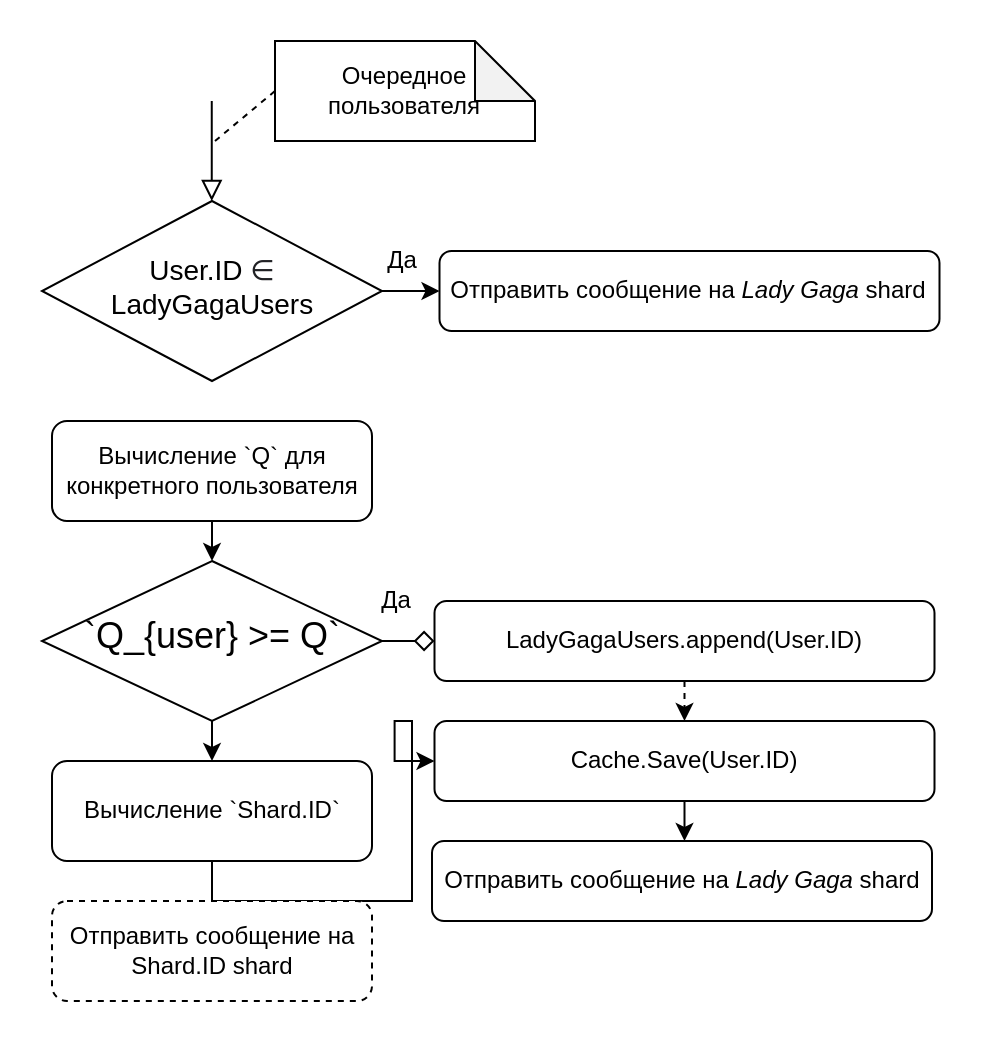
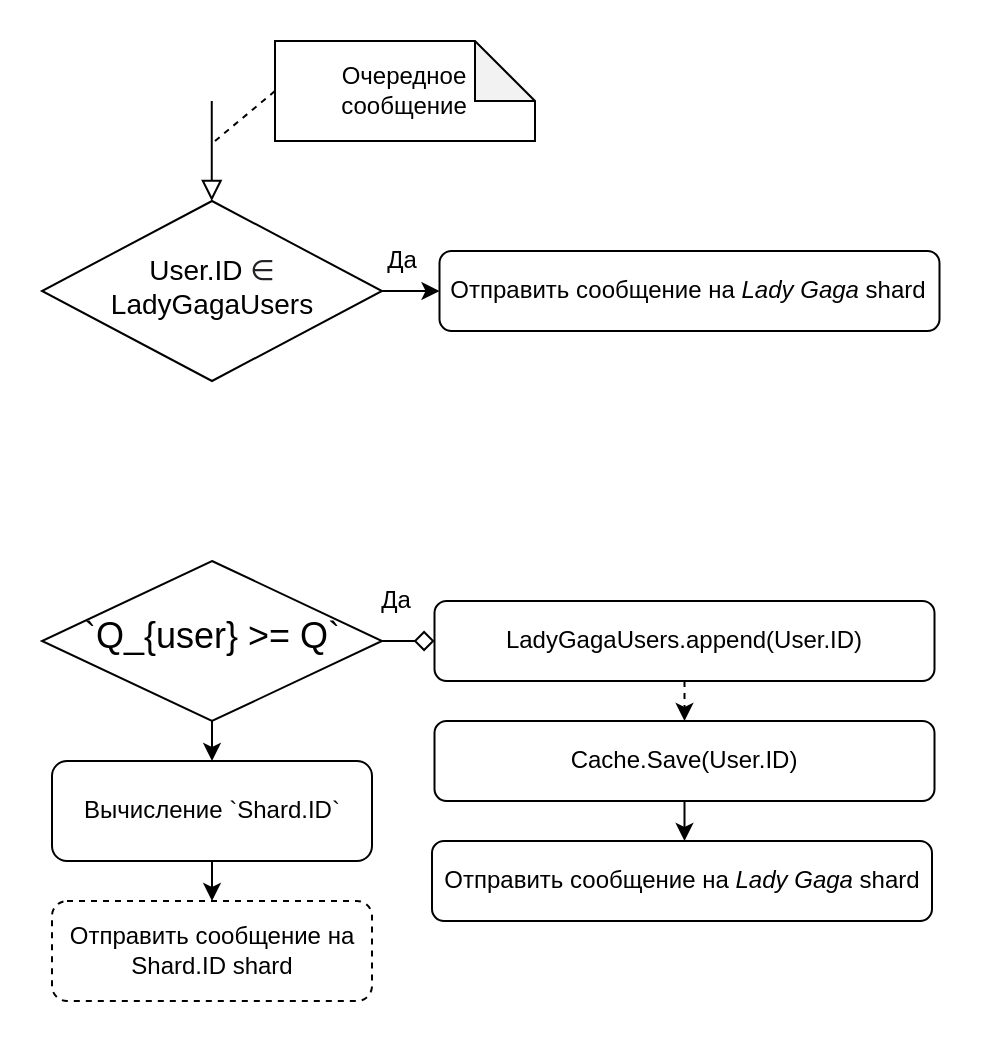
node "Очередное пользователя": label "Очередное пользователя" -> "Очередное сообщение"
node "Вычисление `Q` для конкретного пользователя": removed
edge "Вычисление `Q` для конкретного пользователя" -> "`Q_{user} >= Q`": removed
edge "Вычисление `Shard.ID`" -> "Cache.Save(User.ID)": now "Вычисление `Shard.ID`" -> "Отправить сообщение на Shard.ID shard"
